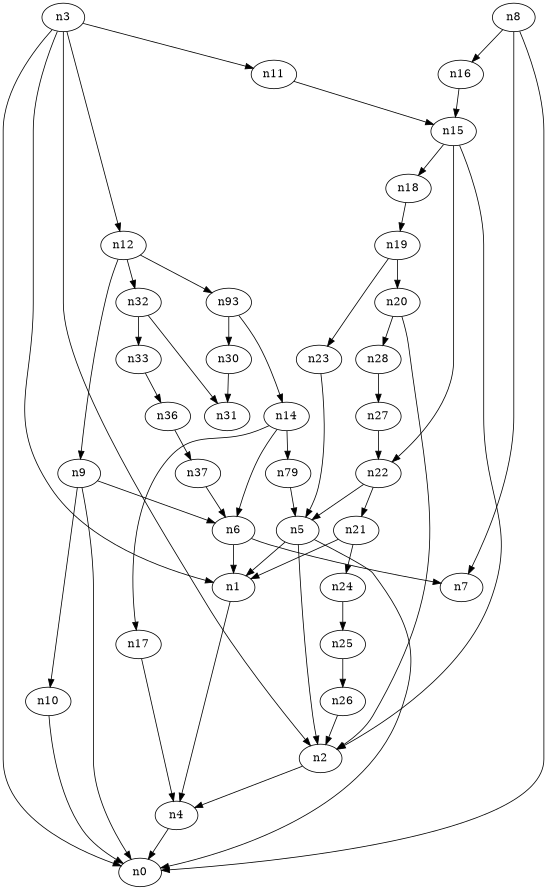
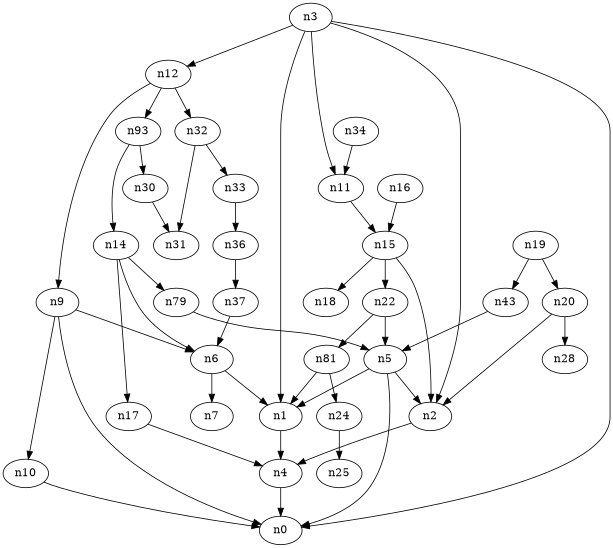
node "n8": removed
node "n34": added
edge "n18" -> "n19": removed
node "n23": label "n23" -> "n43"
node "n27": removed
node "n21": label "n21" -> "n81"
node "n26": removed
